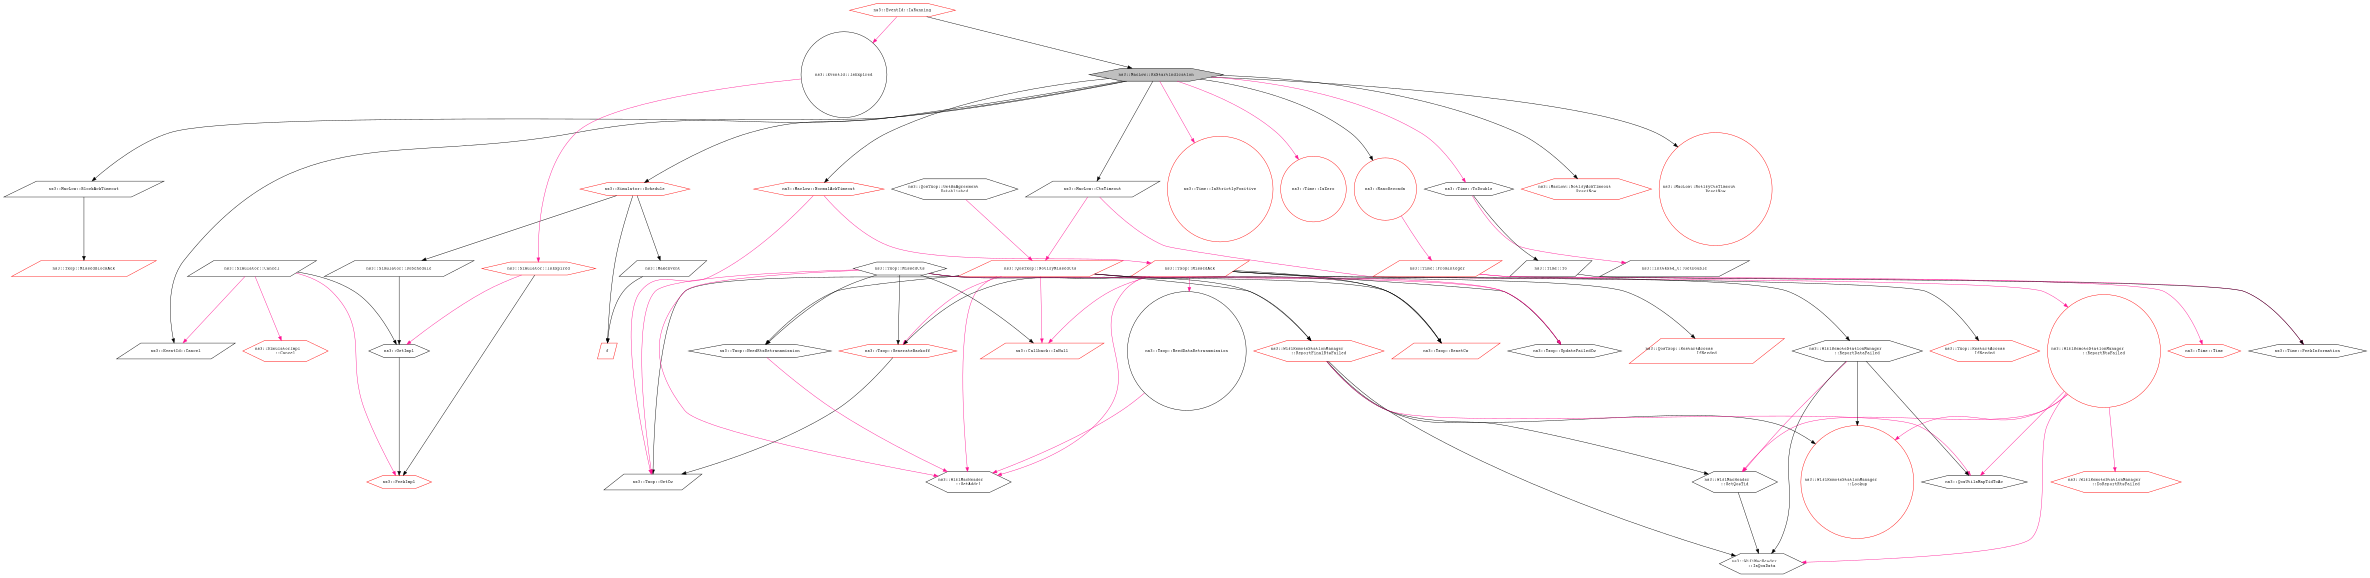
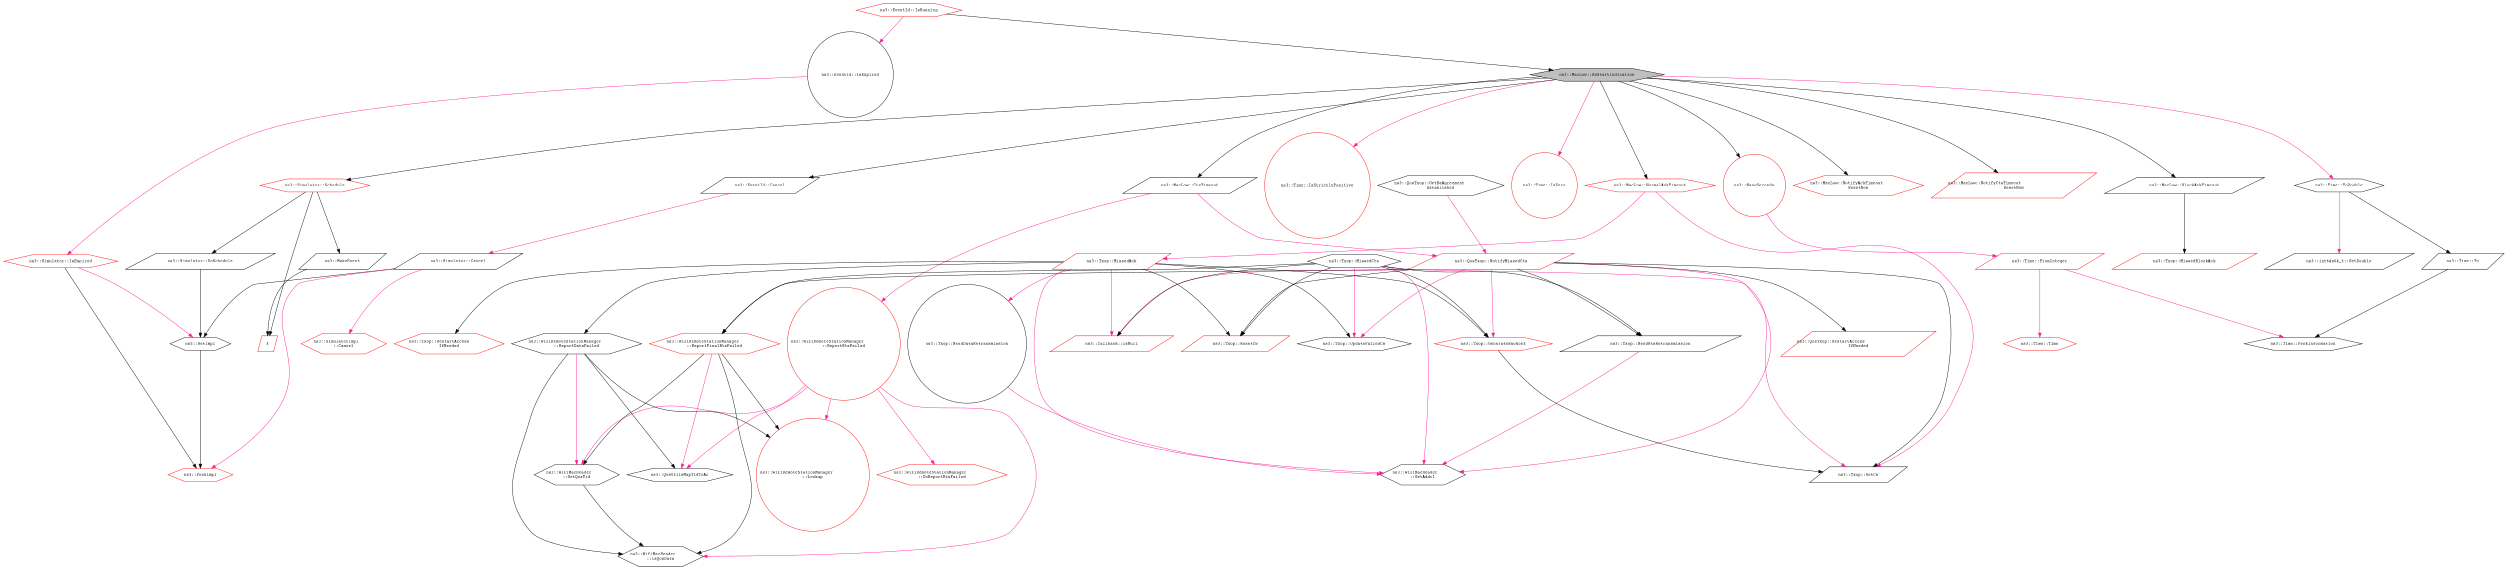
node "ns3::MacLow::NotifyCtsTimeout ResetNow": shape circle -> parallelogram
edge "ns3::Simulator::Cancel" -> "ns3::EventId::Cancel": reversed
node "ns3::Txop::NeedRtsRetransmission": shape hexagon -> parallelogram
